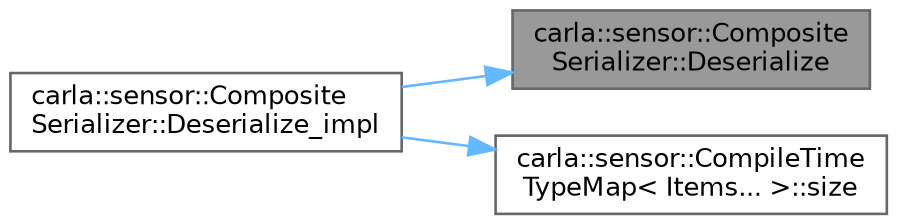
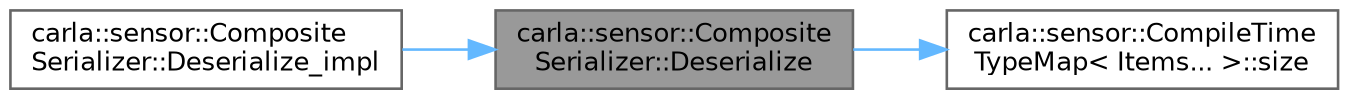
edge "carla::sensor::Composite Serializer::Deserialize_impl" -> "carla::sensor::CompileTime TypeMap< Items... >::size": now "carla::sensor::Composite Serializer::Deserialize" -> "carla::sensor::CompileTime TypeMap< Items... >::size"
